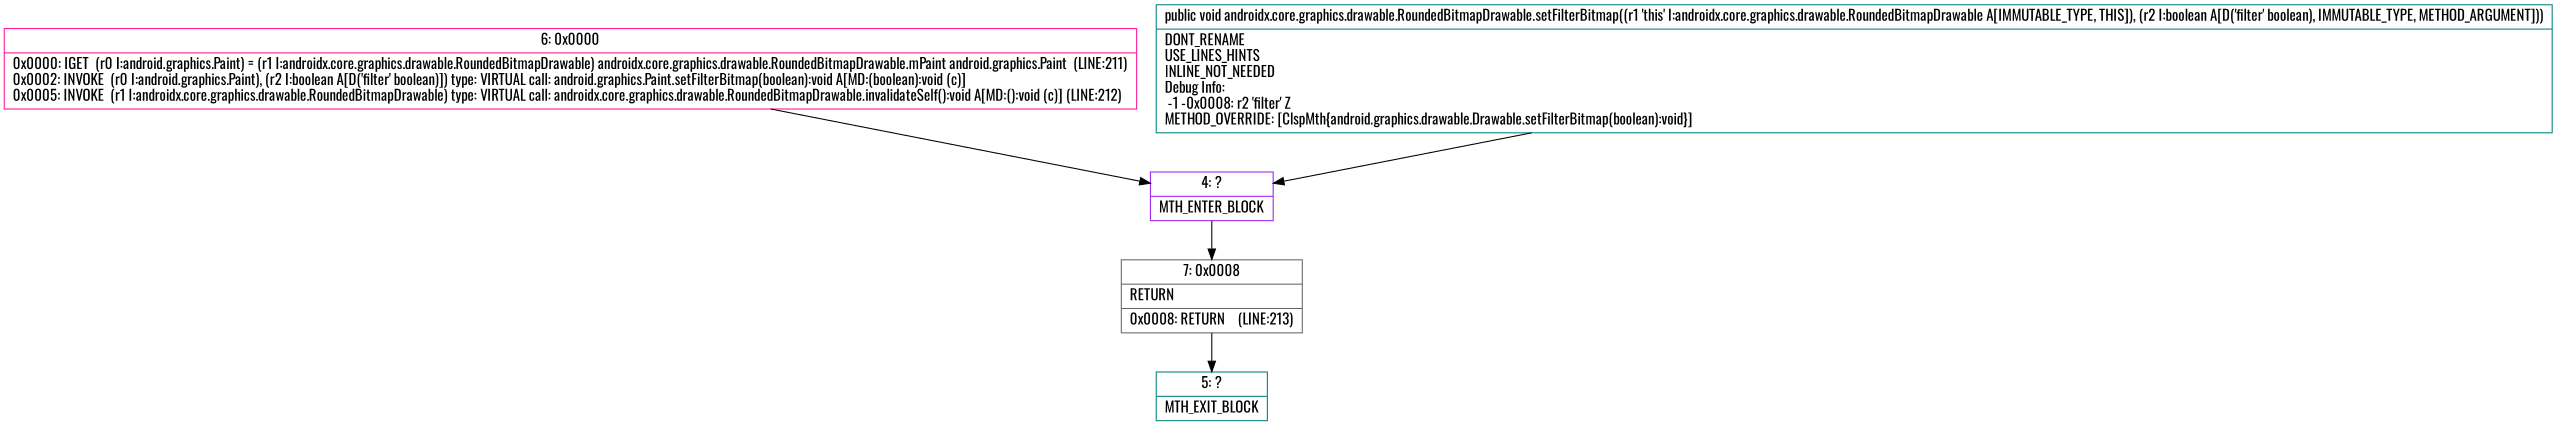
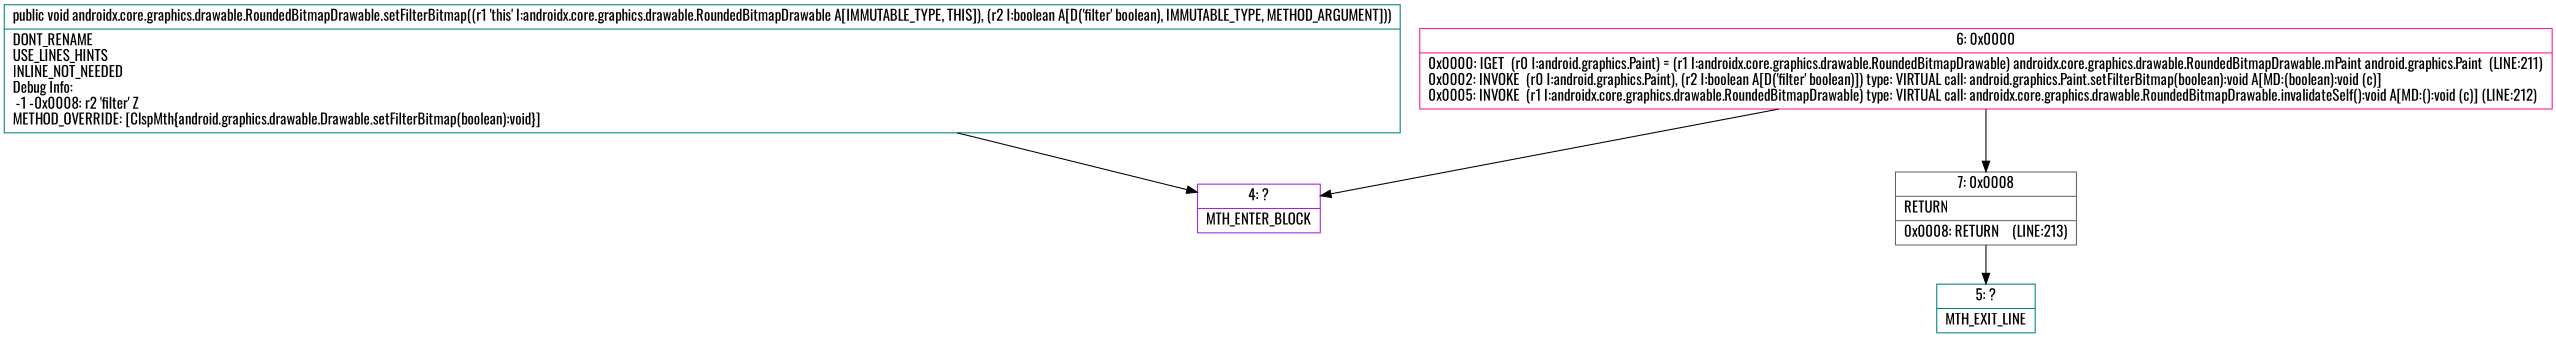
edge "4: ?" -> "7: 0x0008": now "6: 0x0000" -> "7: 0x0008"
node "5: ?": text "MTH_EXIT_BLOCK" -> "MTH_EXIT_LINE"
